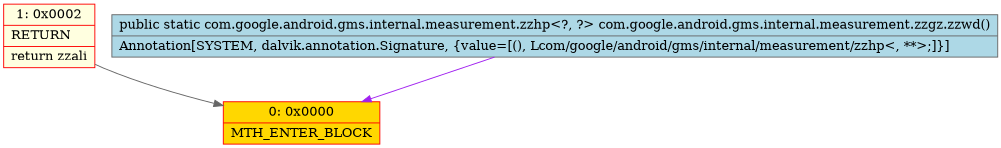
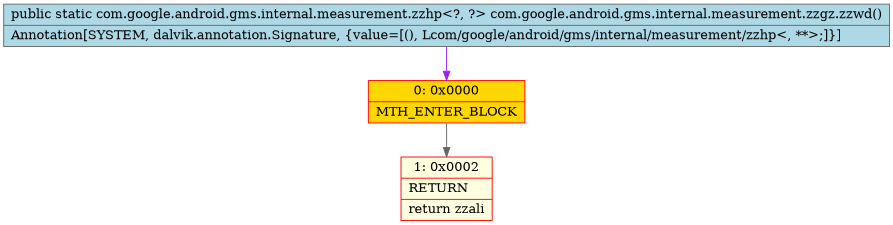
edge "1: 0x0002" -> "0: 0x0000": reversed
